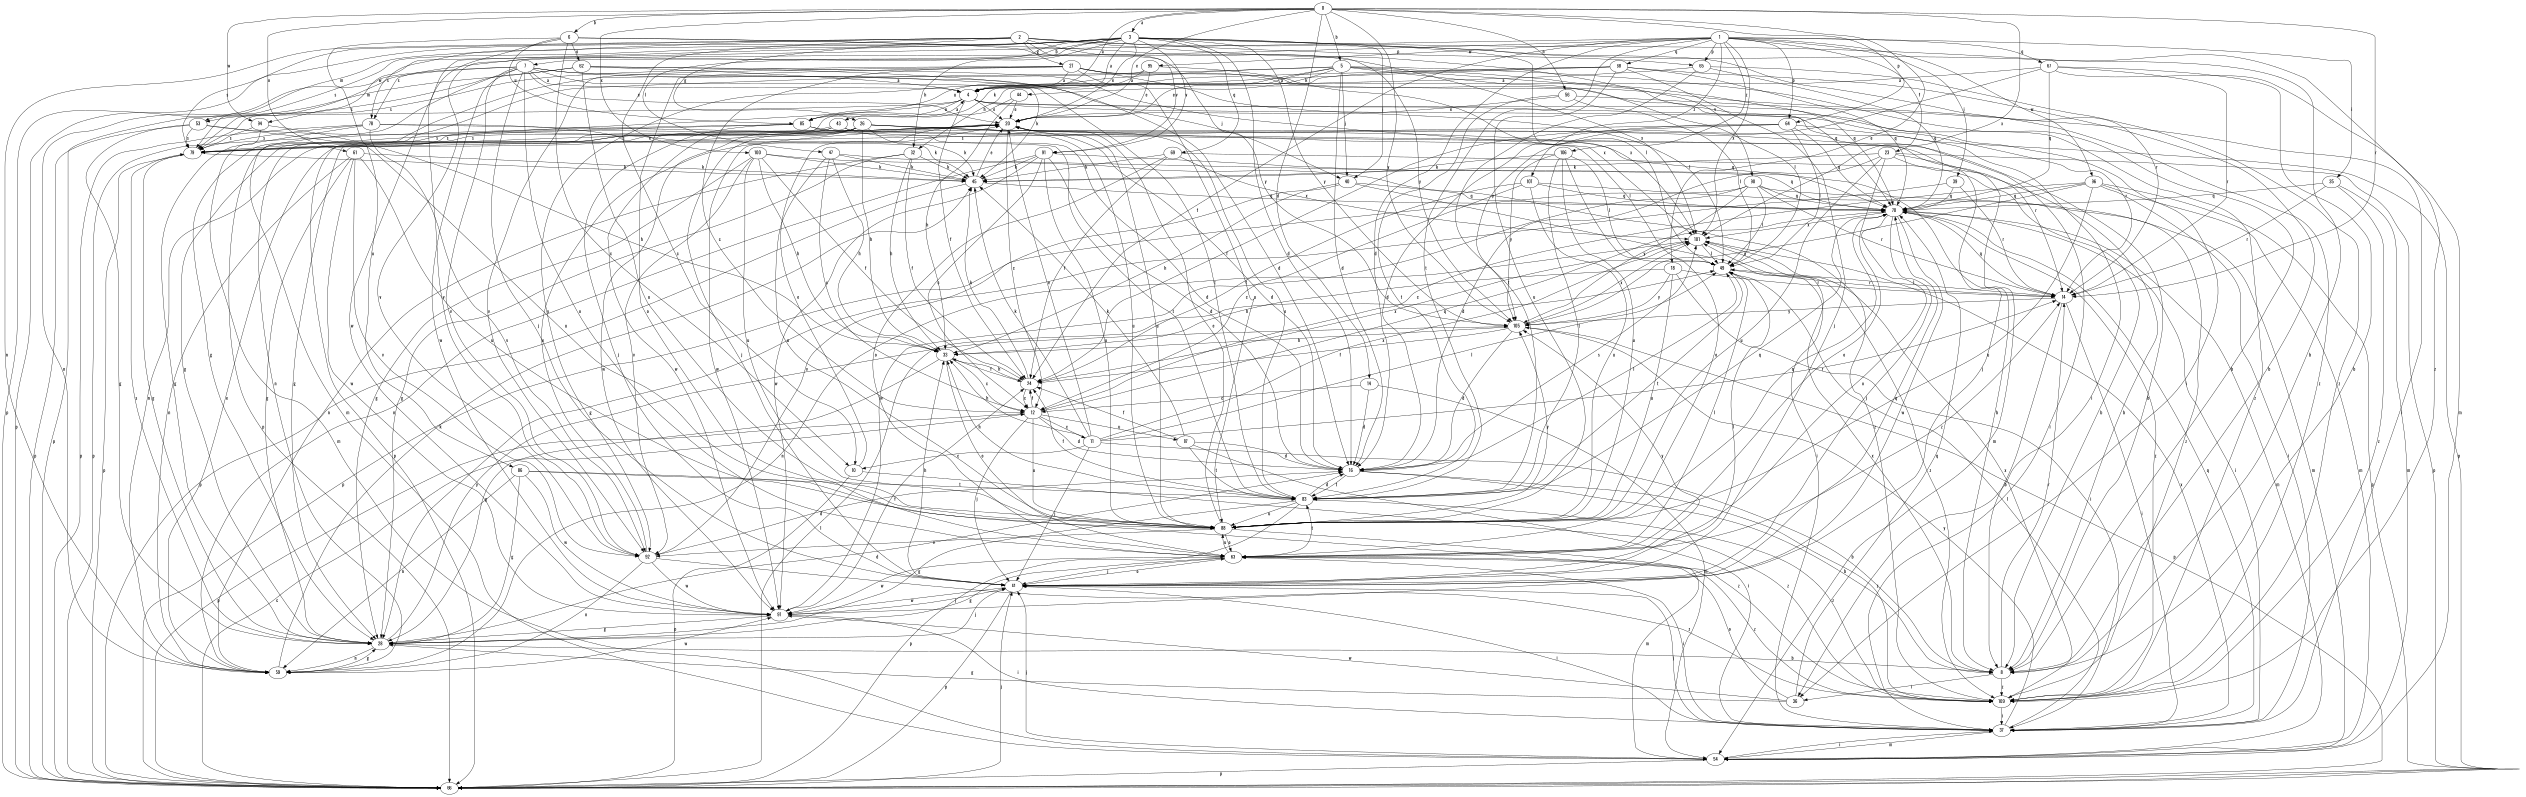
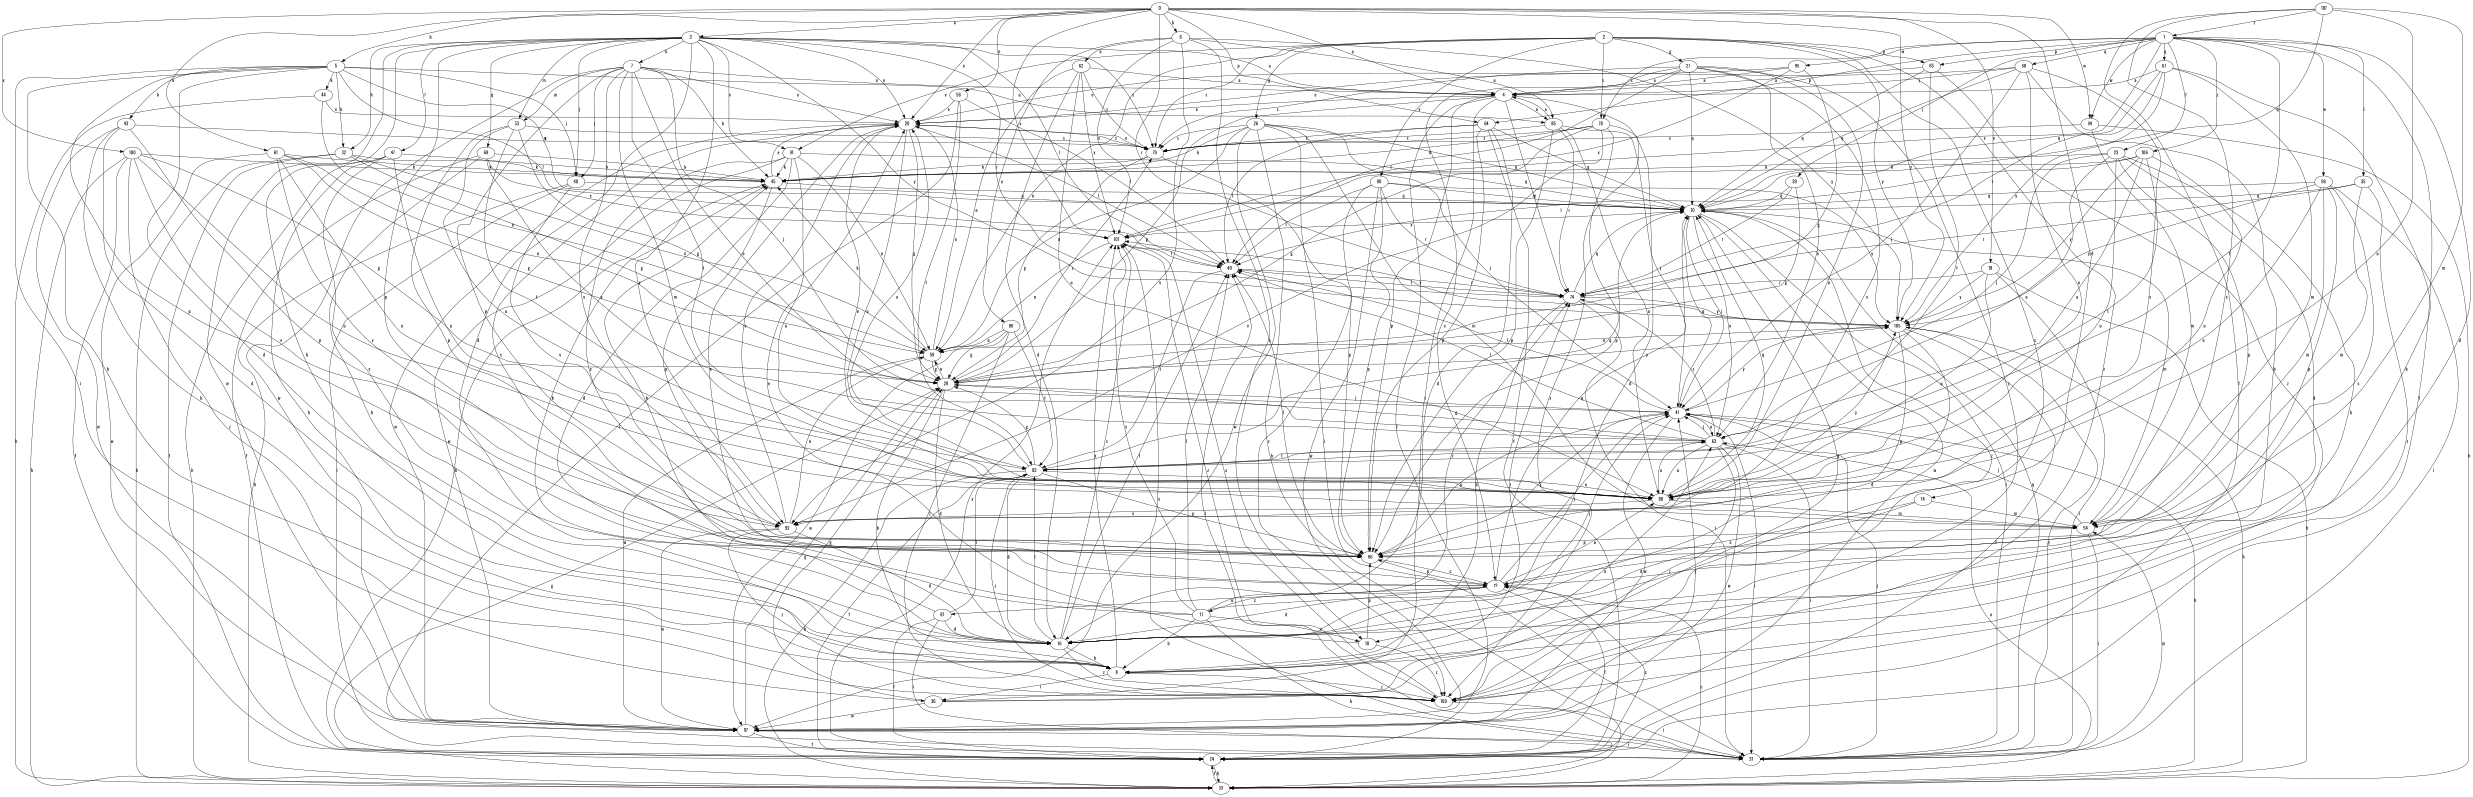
edge "68" -> "4": label "a" -> "j"
edge "1" -> "107": reversed
edge "105" -> "59": added, label "n"
